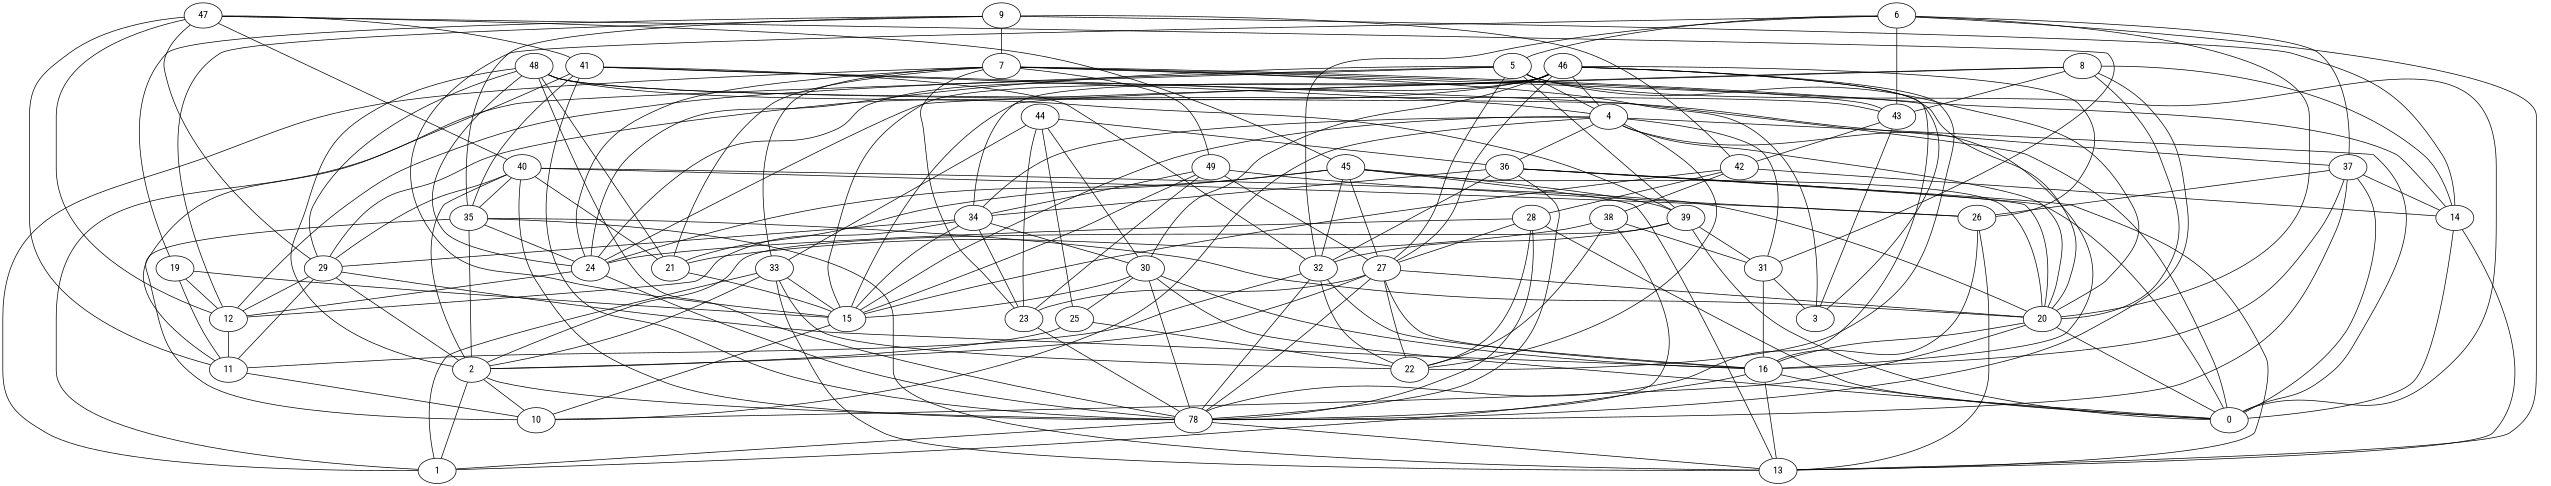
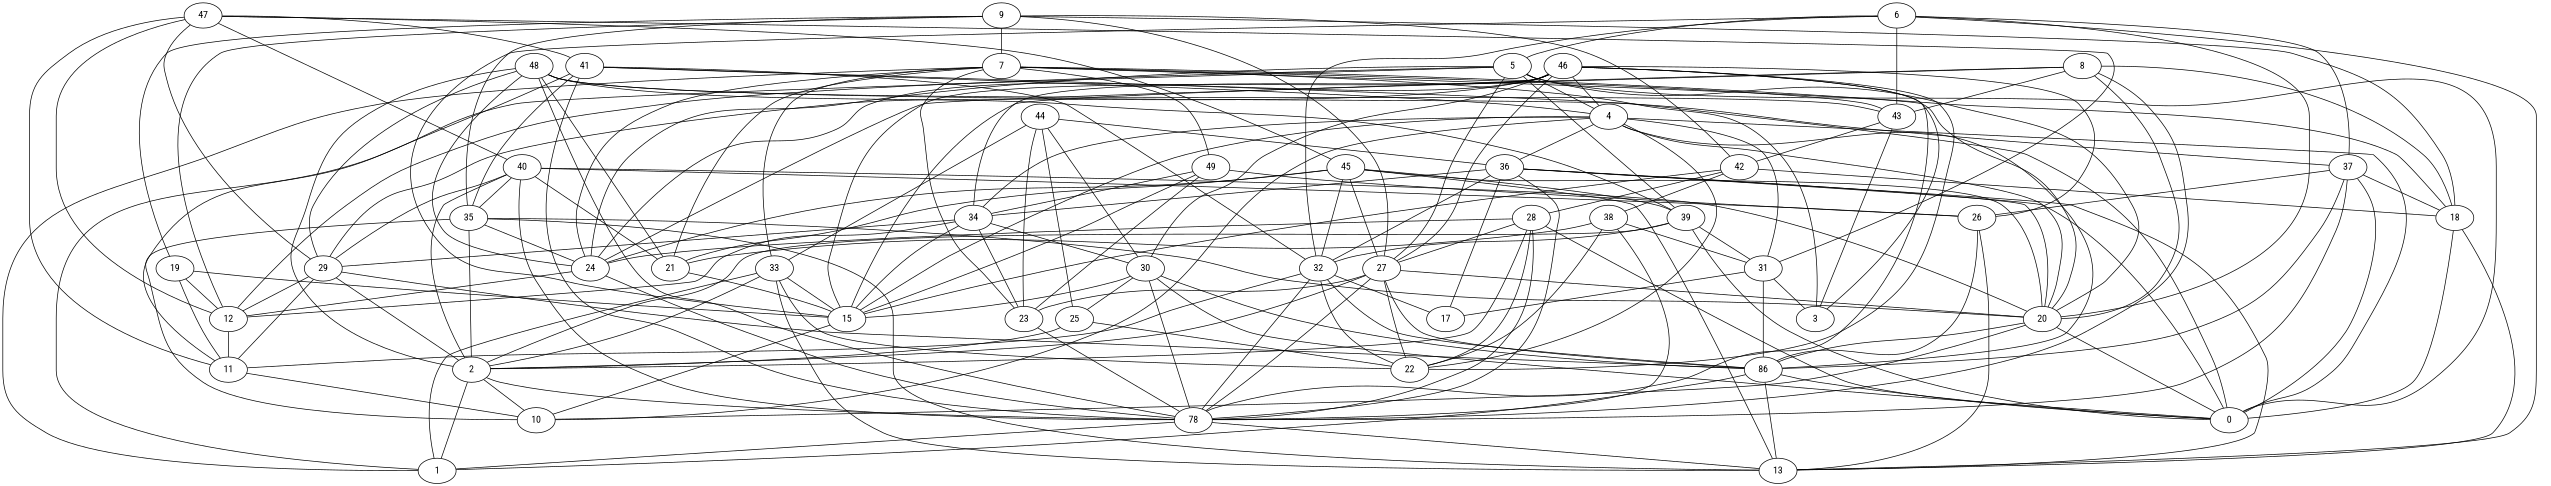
edge "49" -- "27": now "9" -- "27"
node "14": label "14" -> "18"
node "17": added
edge "28" -- "2": added
node "16": label "16" -> "86"
